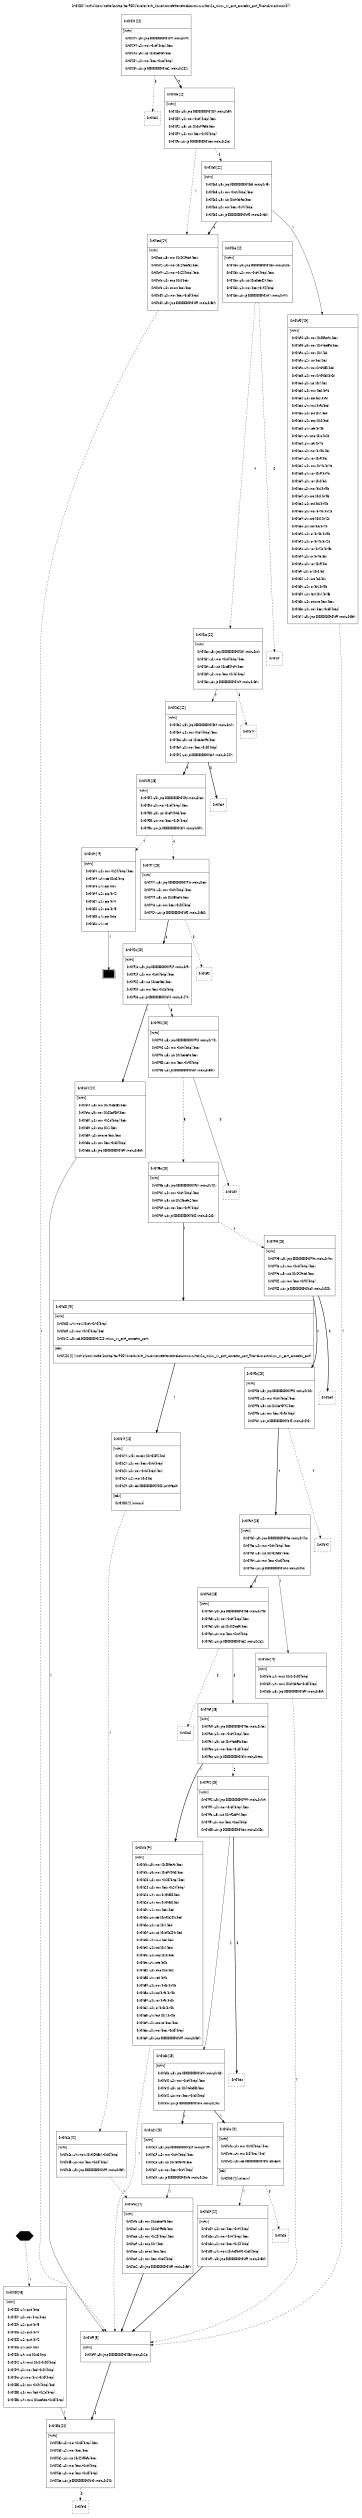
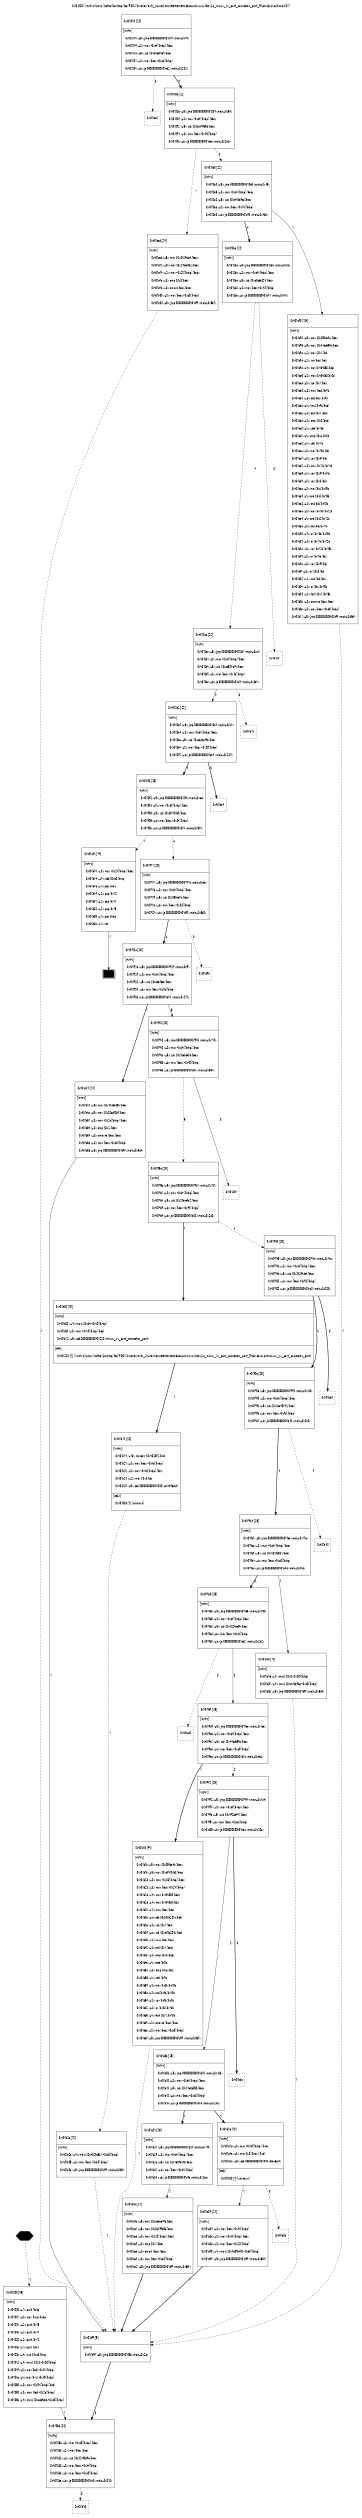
edge "0x4018a0 [22]" -> "0x401aed [27]": now "0x4018a0 [22]" -> "0x4018b6 [22]"
edge "0x401b2e [18]" -> "0x401a9c [27]": now "0x401b2e [18]" -> "0x401d9f [5]"
